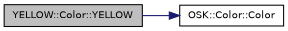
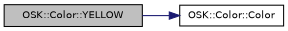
node "YELLOW::Color::YELLOW": label "YELLOW::Color::YELLOW" -> "OSK::Color::YELLOW"
